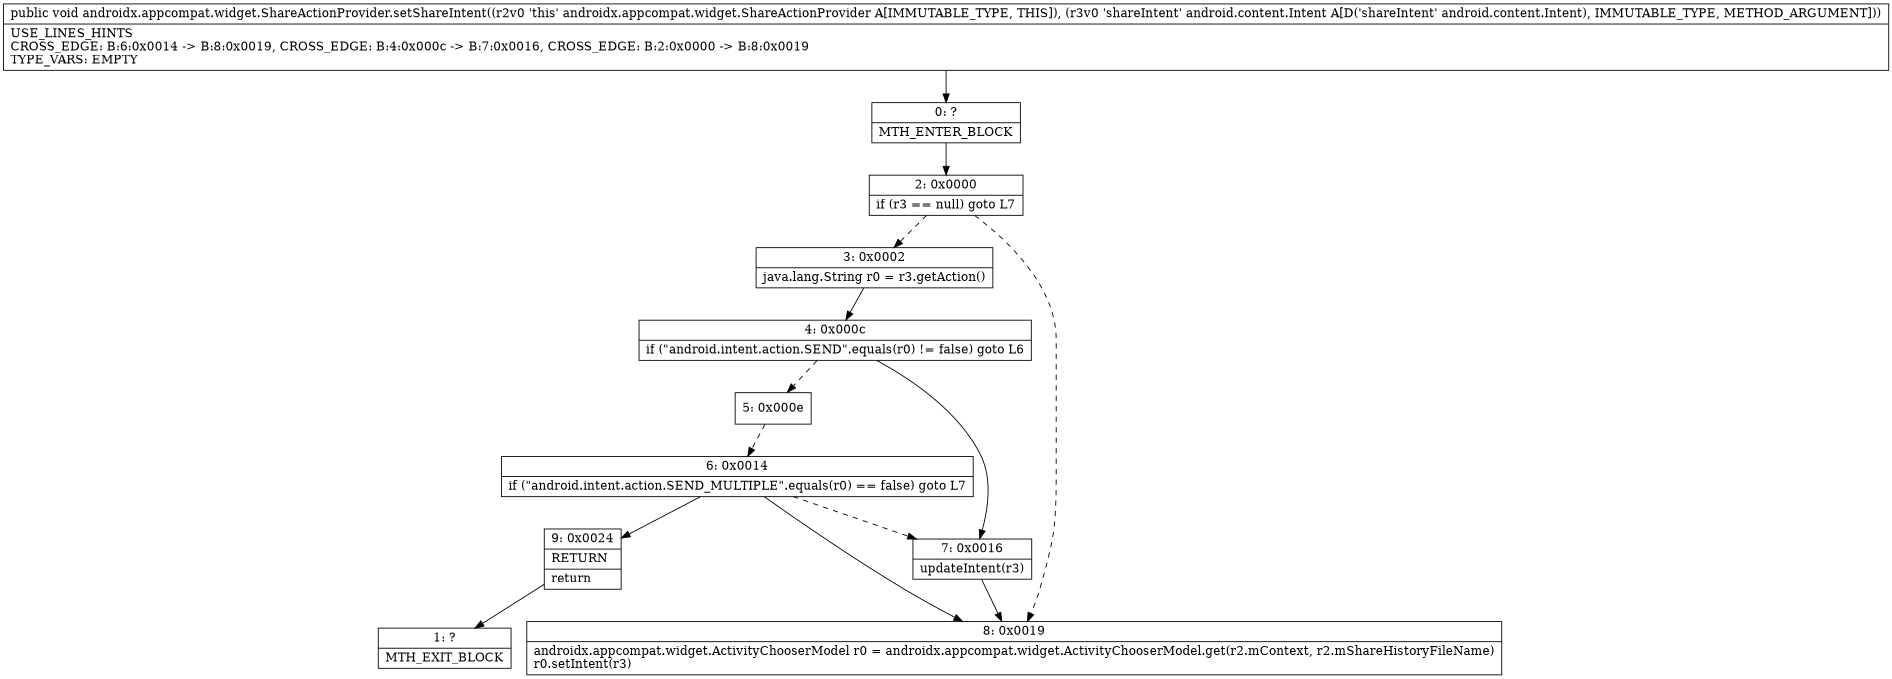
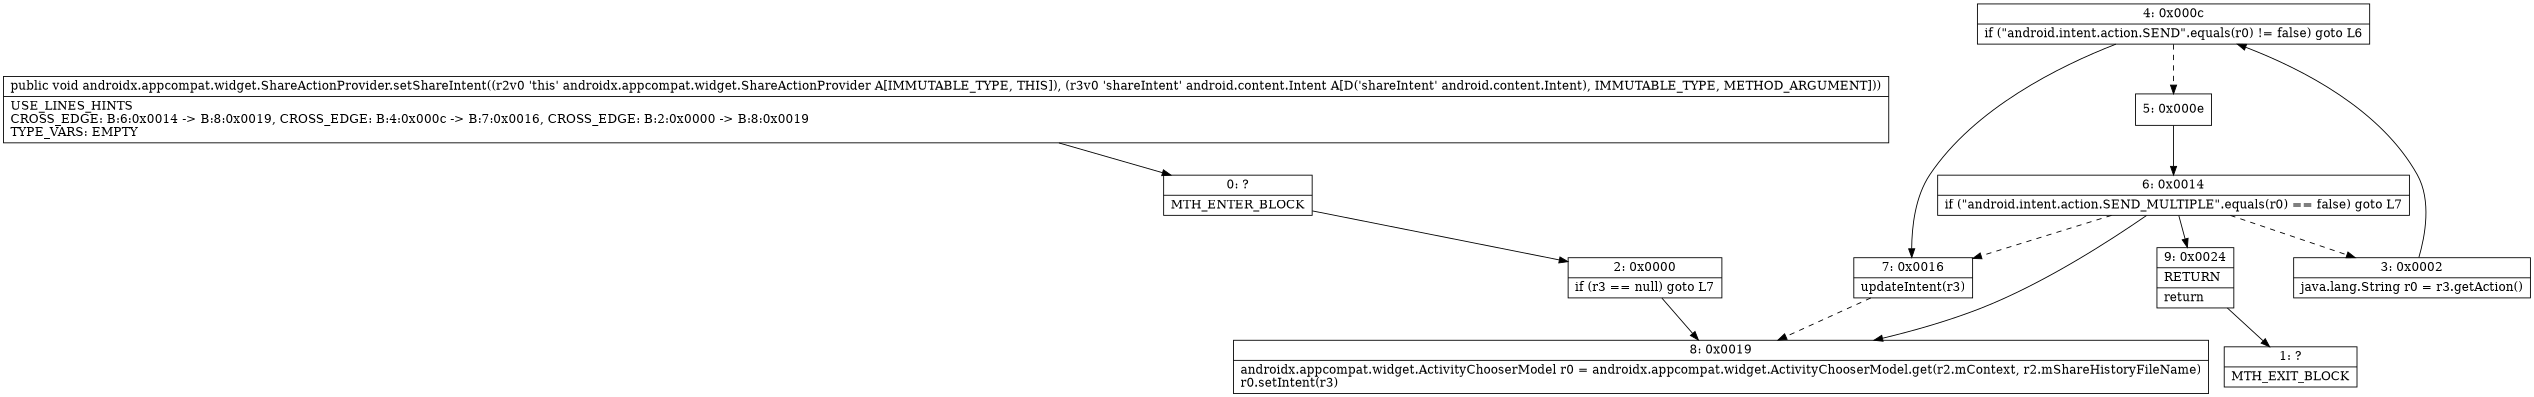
edge "2: 0x0000" -> "3: 0x0002": now "6: 0x0014" -> "3: 0x0002"
edge "2: 0x0000" -> "8: 0x0019": style dashed -> solid
edge "5: 0x000e" -> "6: 0x0014": style dashed -> solid
edge "7: 0x0016" -> "8: 0x0019": style solid -> dashed
